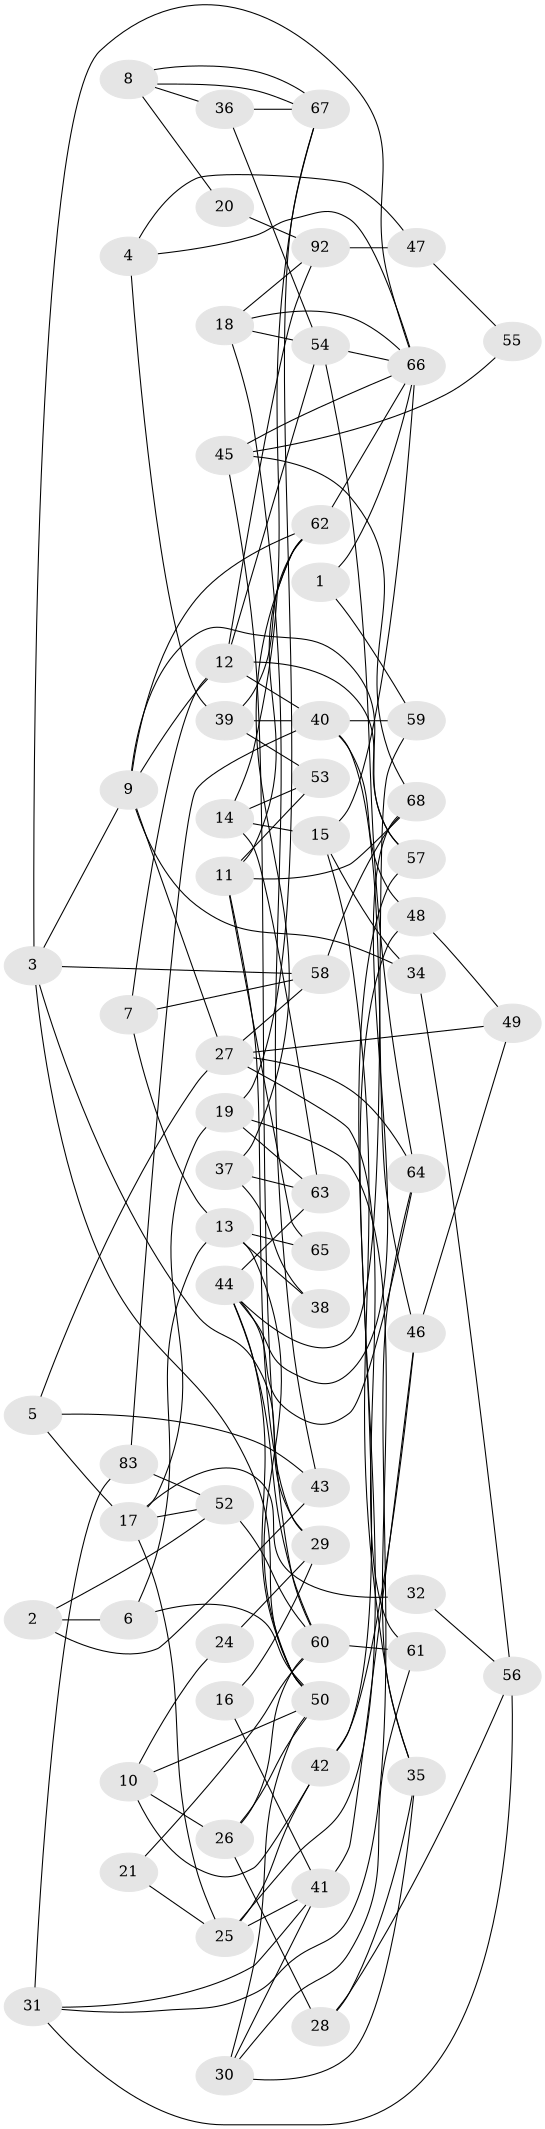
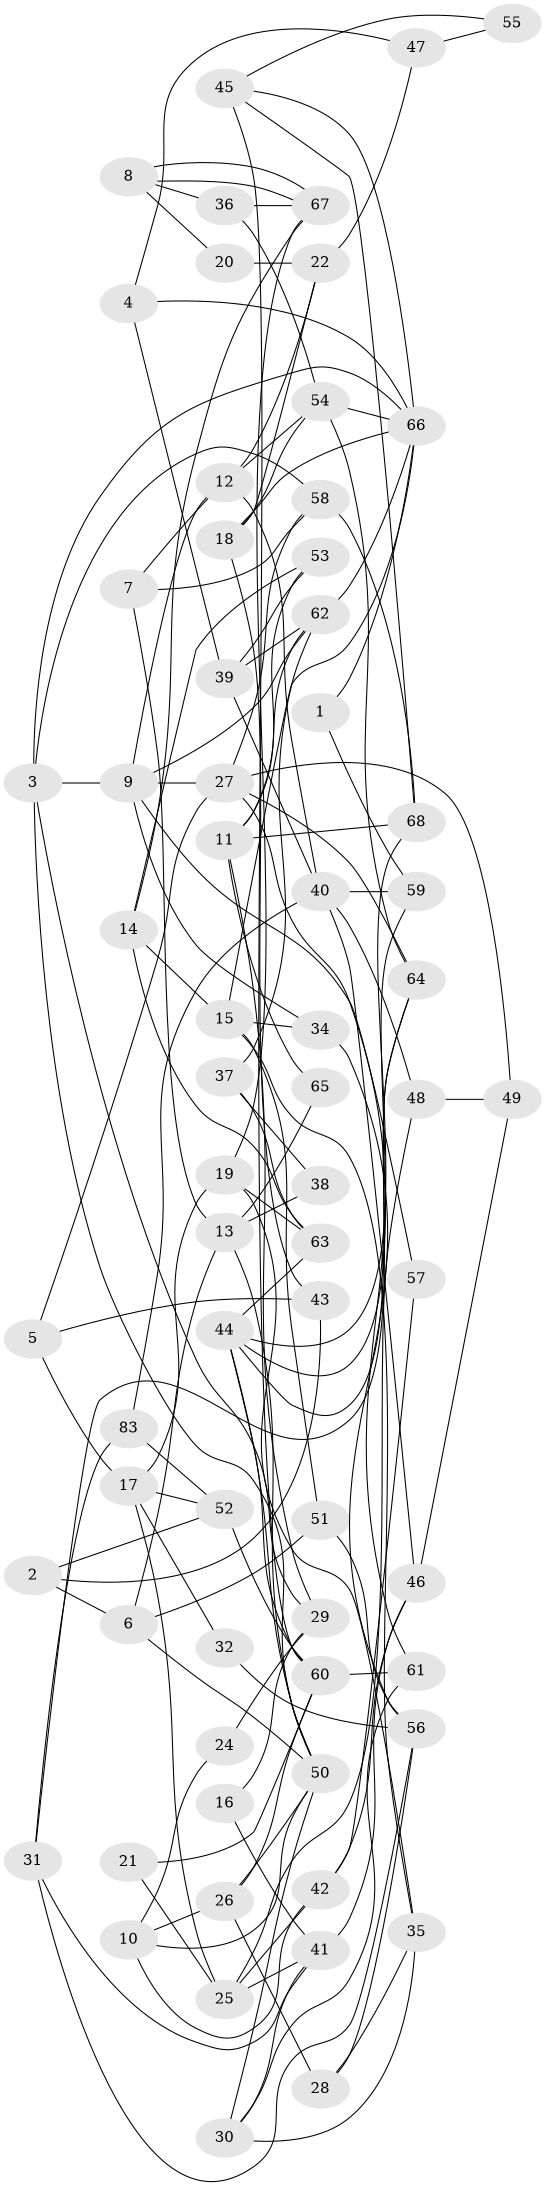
node "92": label "92" -> "22"
edge "12" -- "57": removed
node "51": added
